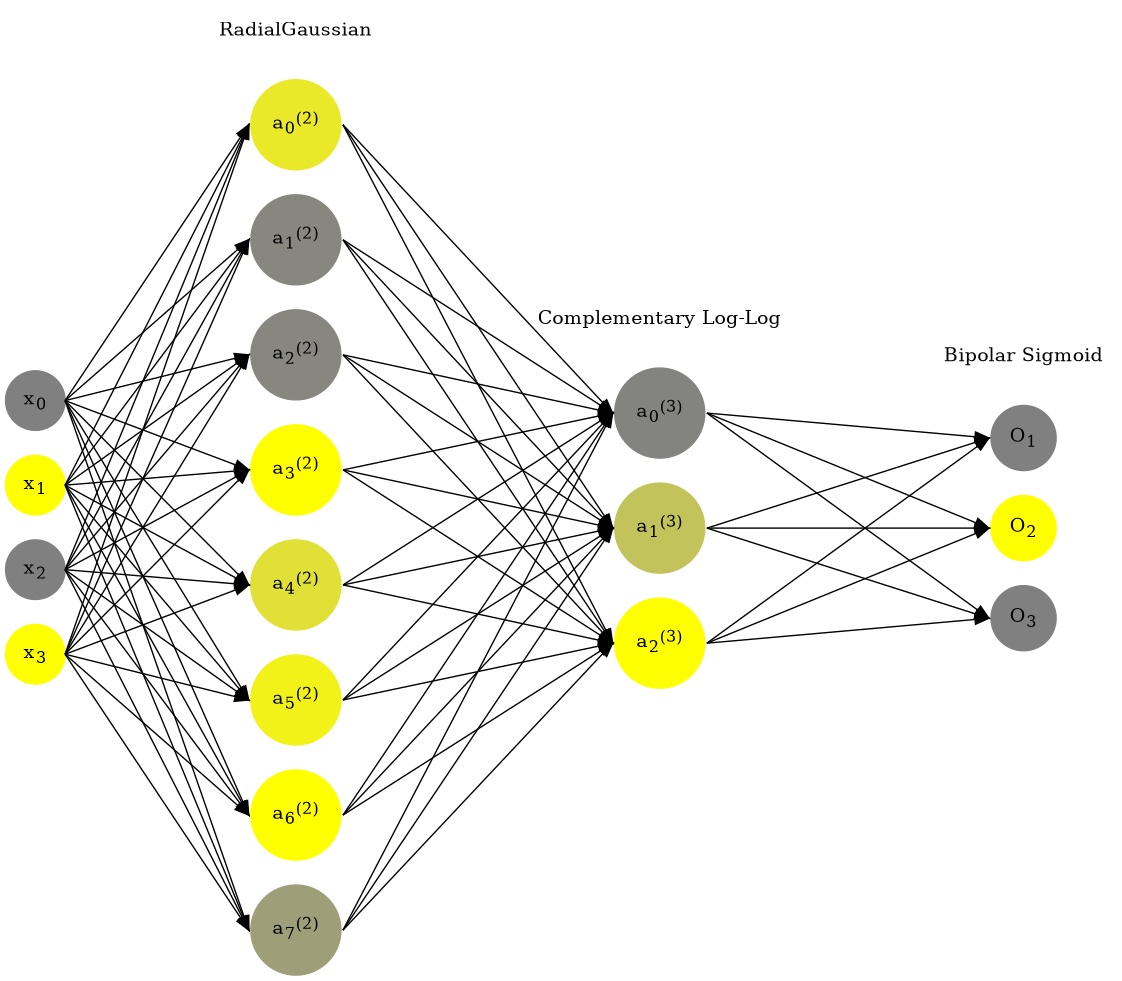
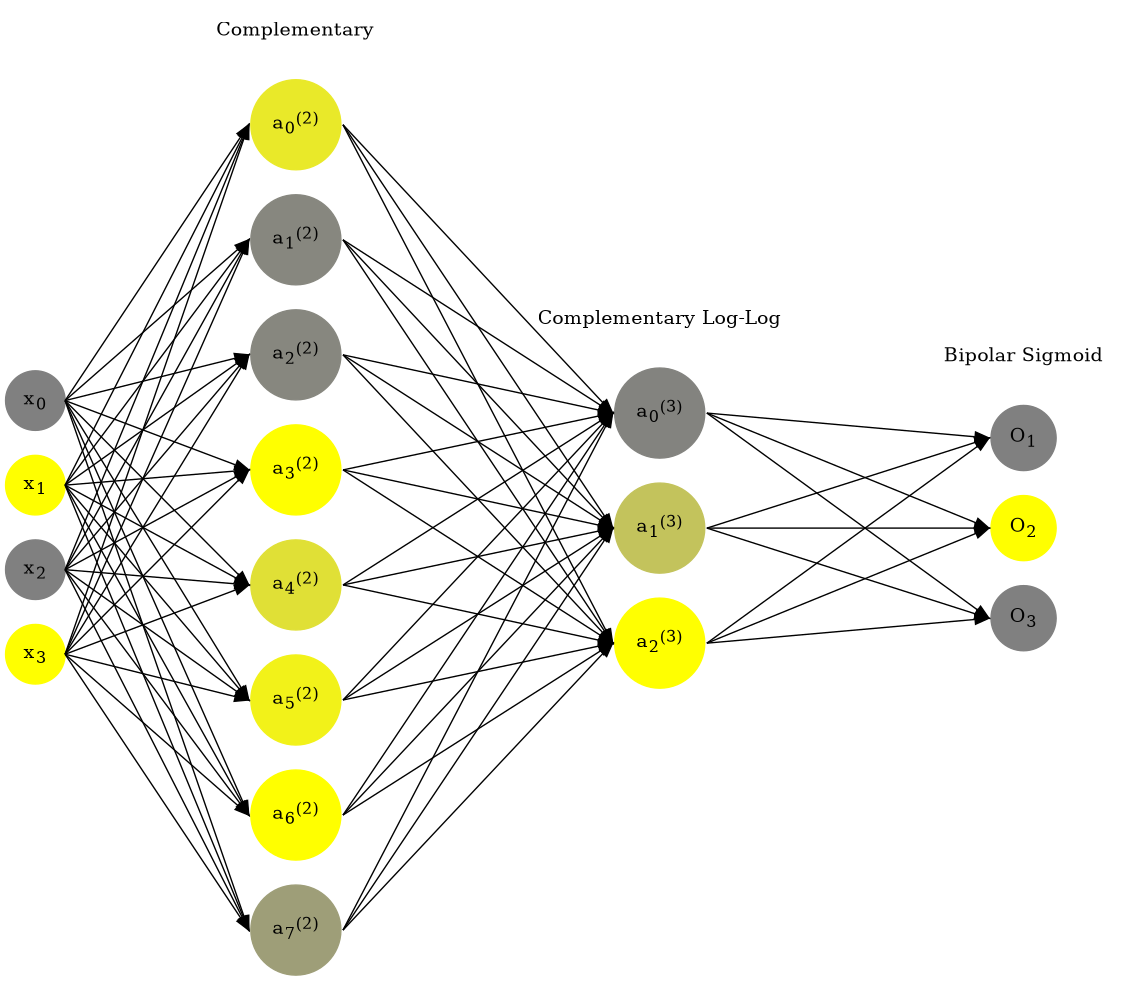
node "RadialGaussian": label "RadialGaussian" -> "Complementary"
